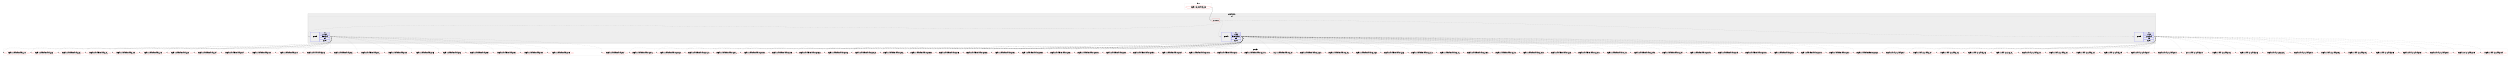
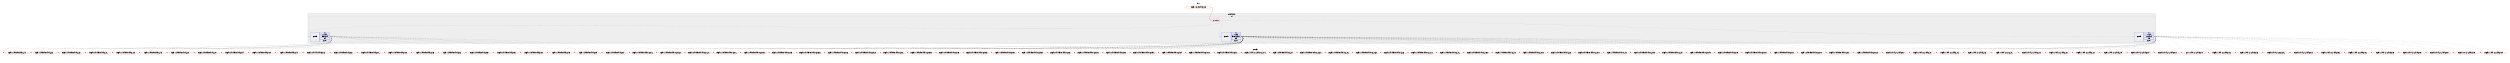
node "portage://sys-kernel/gentoo-kernel-5.10.29": added
node "portage://sys-kernel/gentoo-kernel-bin-5.4.117-r1": label "portage://sys-kernel/gentoo-kernel-bin-5.4.117-r1" -> "portage://sys-kernel/vanilla-kernel-bin-5.4.117-r1"
node "virtual://sys-kernel/gentoo-kernel-bin-5.4.117": label "virtual://sys-kernel/gentoo-kernel-bin-5.4.117" -> "portage://sys-kernel/gentoo-kernel-bin-5.4.117"
node "portage://sys-kernel/gentoo-gentoo-bin-5.11.16-r2": label "portage://sys-kernel/gentoo-gentoo-bin-5.11.16-r2" -> "portage://sys-kernel/gentoo-kernel-bin-5.11.16-r2"
